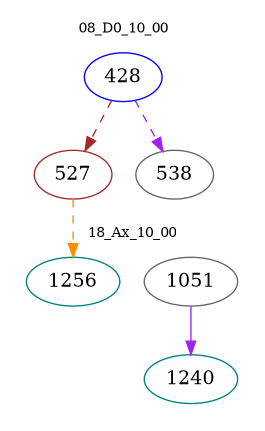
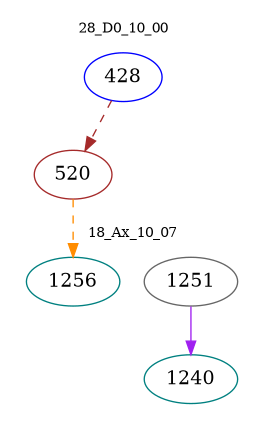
cluster "08_D0_10_00": label "08_D0_10_00" -> "28_D0_10_00"
node "527": label "527" -> "520"
node "538": removed
cluster "18_Ax_10_00": label "18_Ax_10_00" -> "18_Ax_10_07"
node "1051": label "1051" -> "1251"
